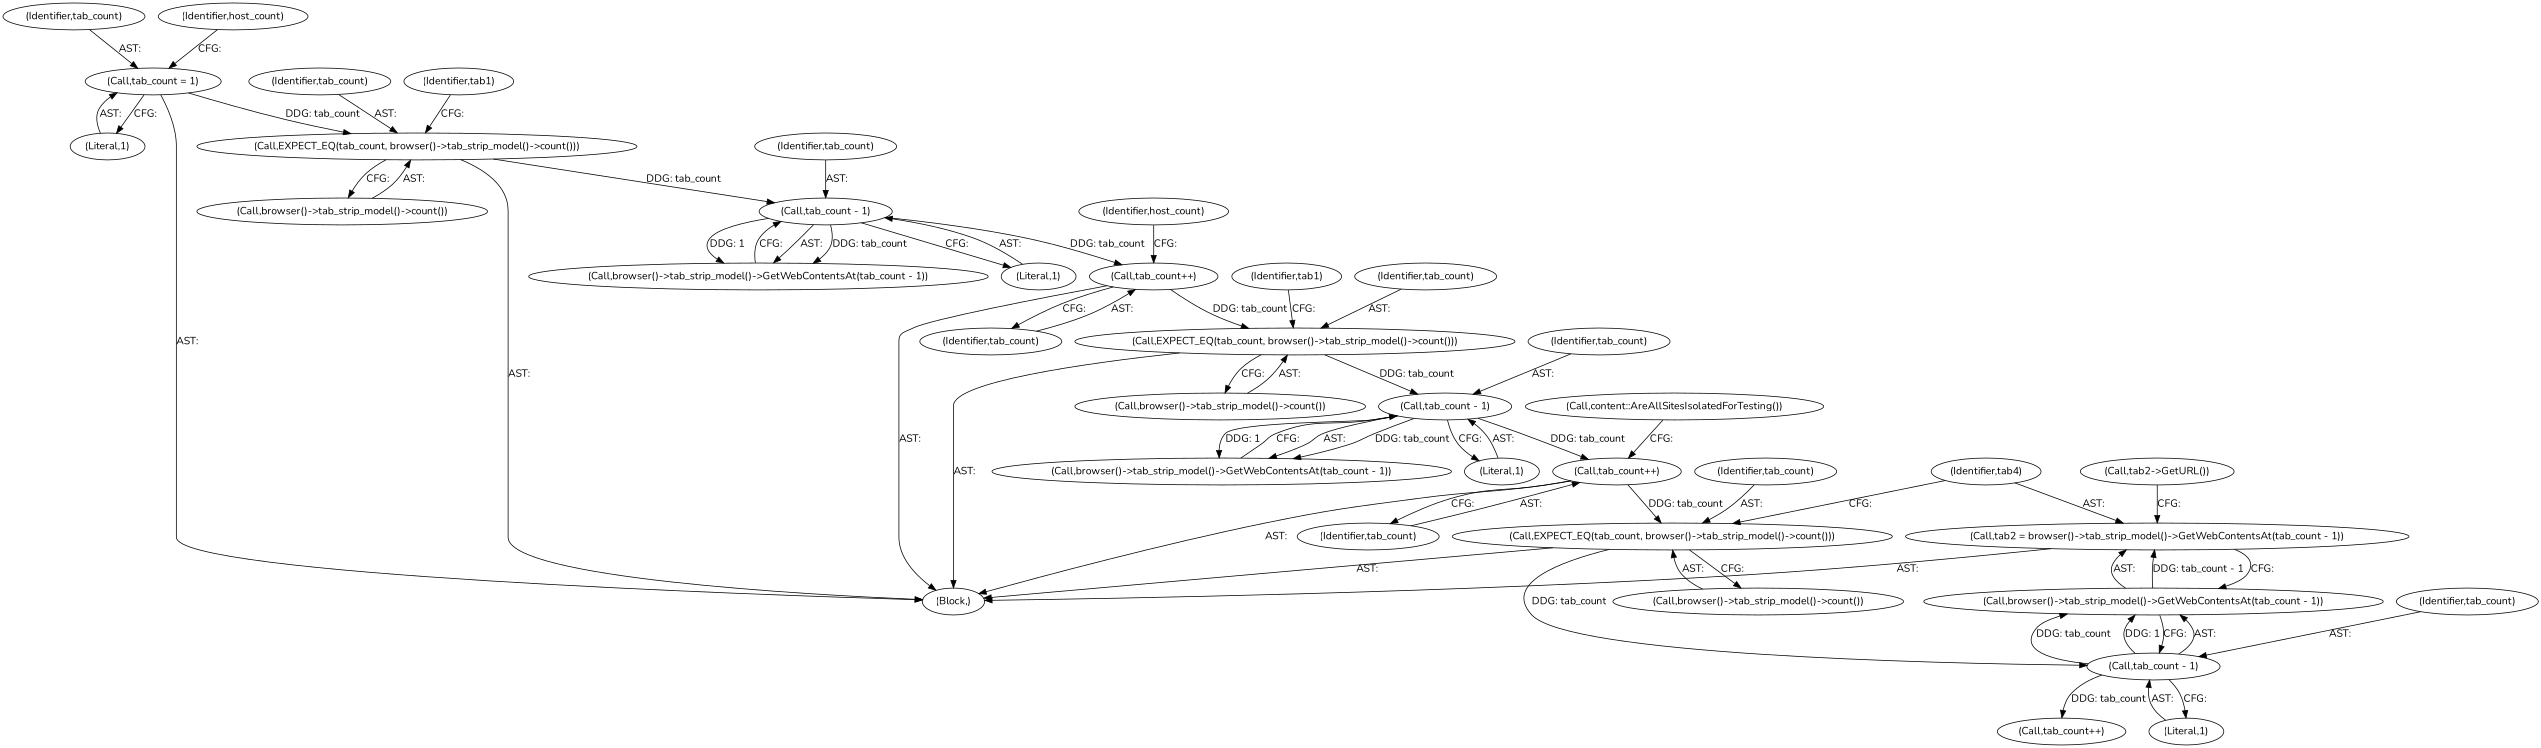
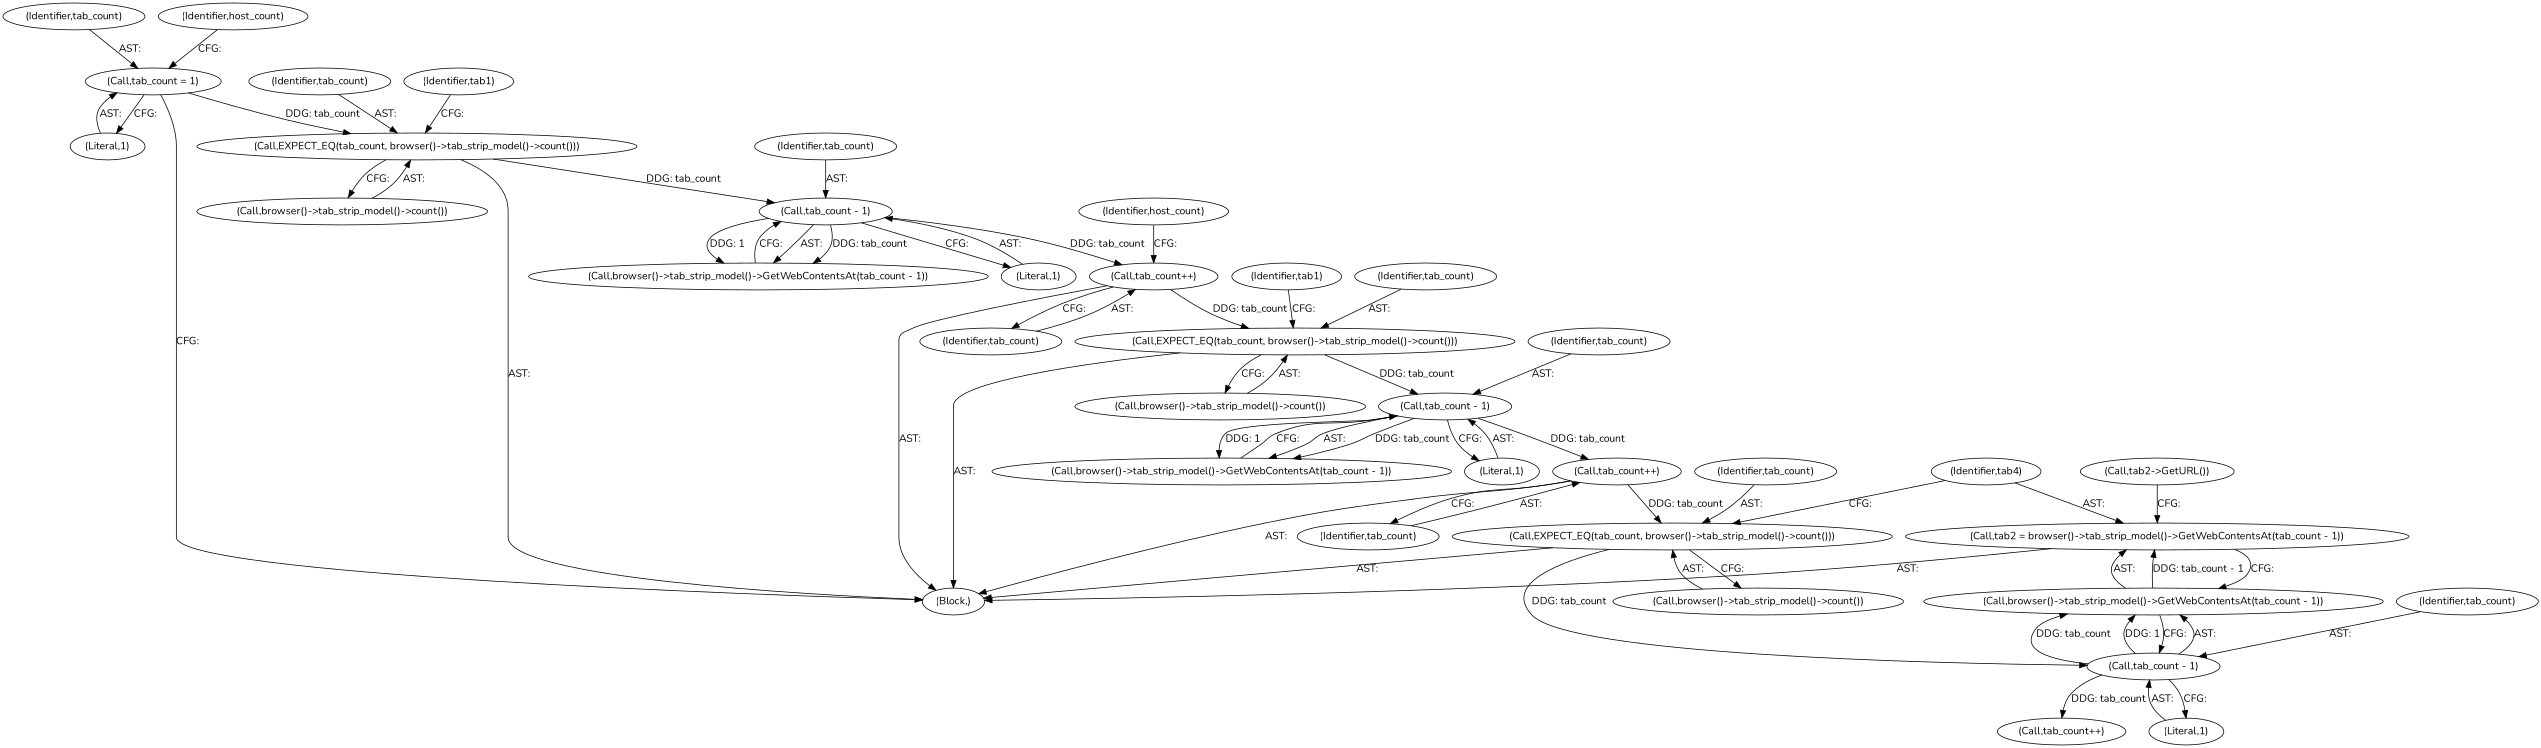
edge "(Call,tab_count = 1)" -> "(Block,)": label "AST: " -> "CFG: "
node "(Call,content::AreAllSitesIsolatedForTesting())": removed
